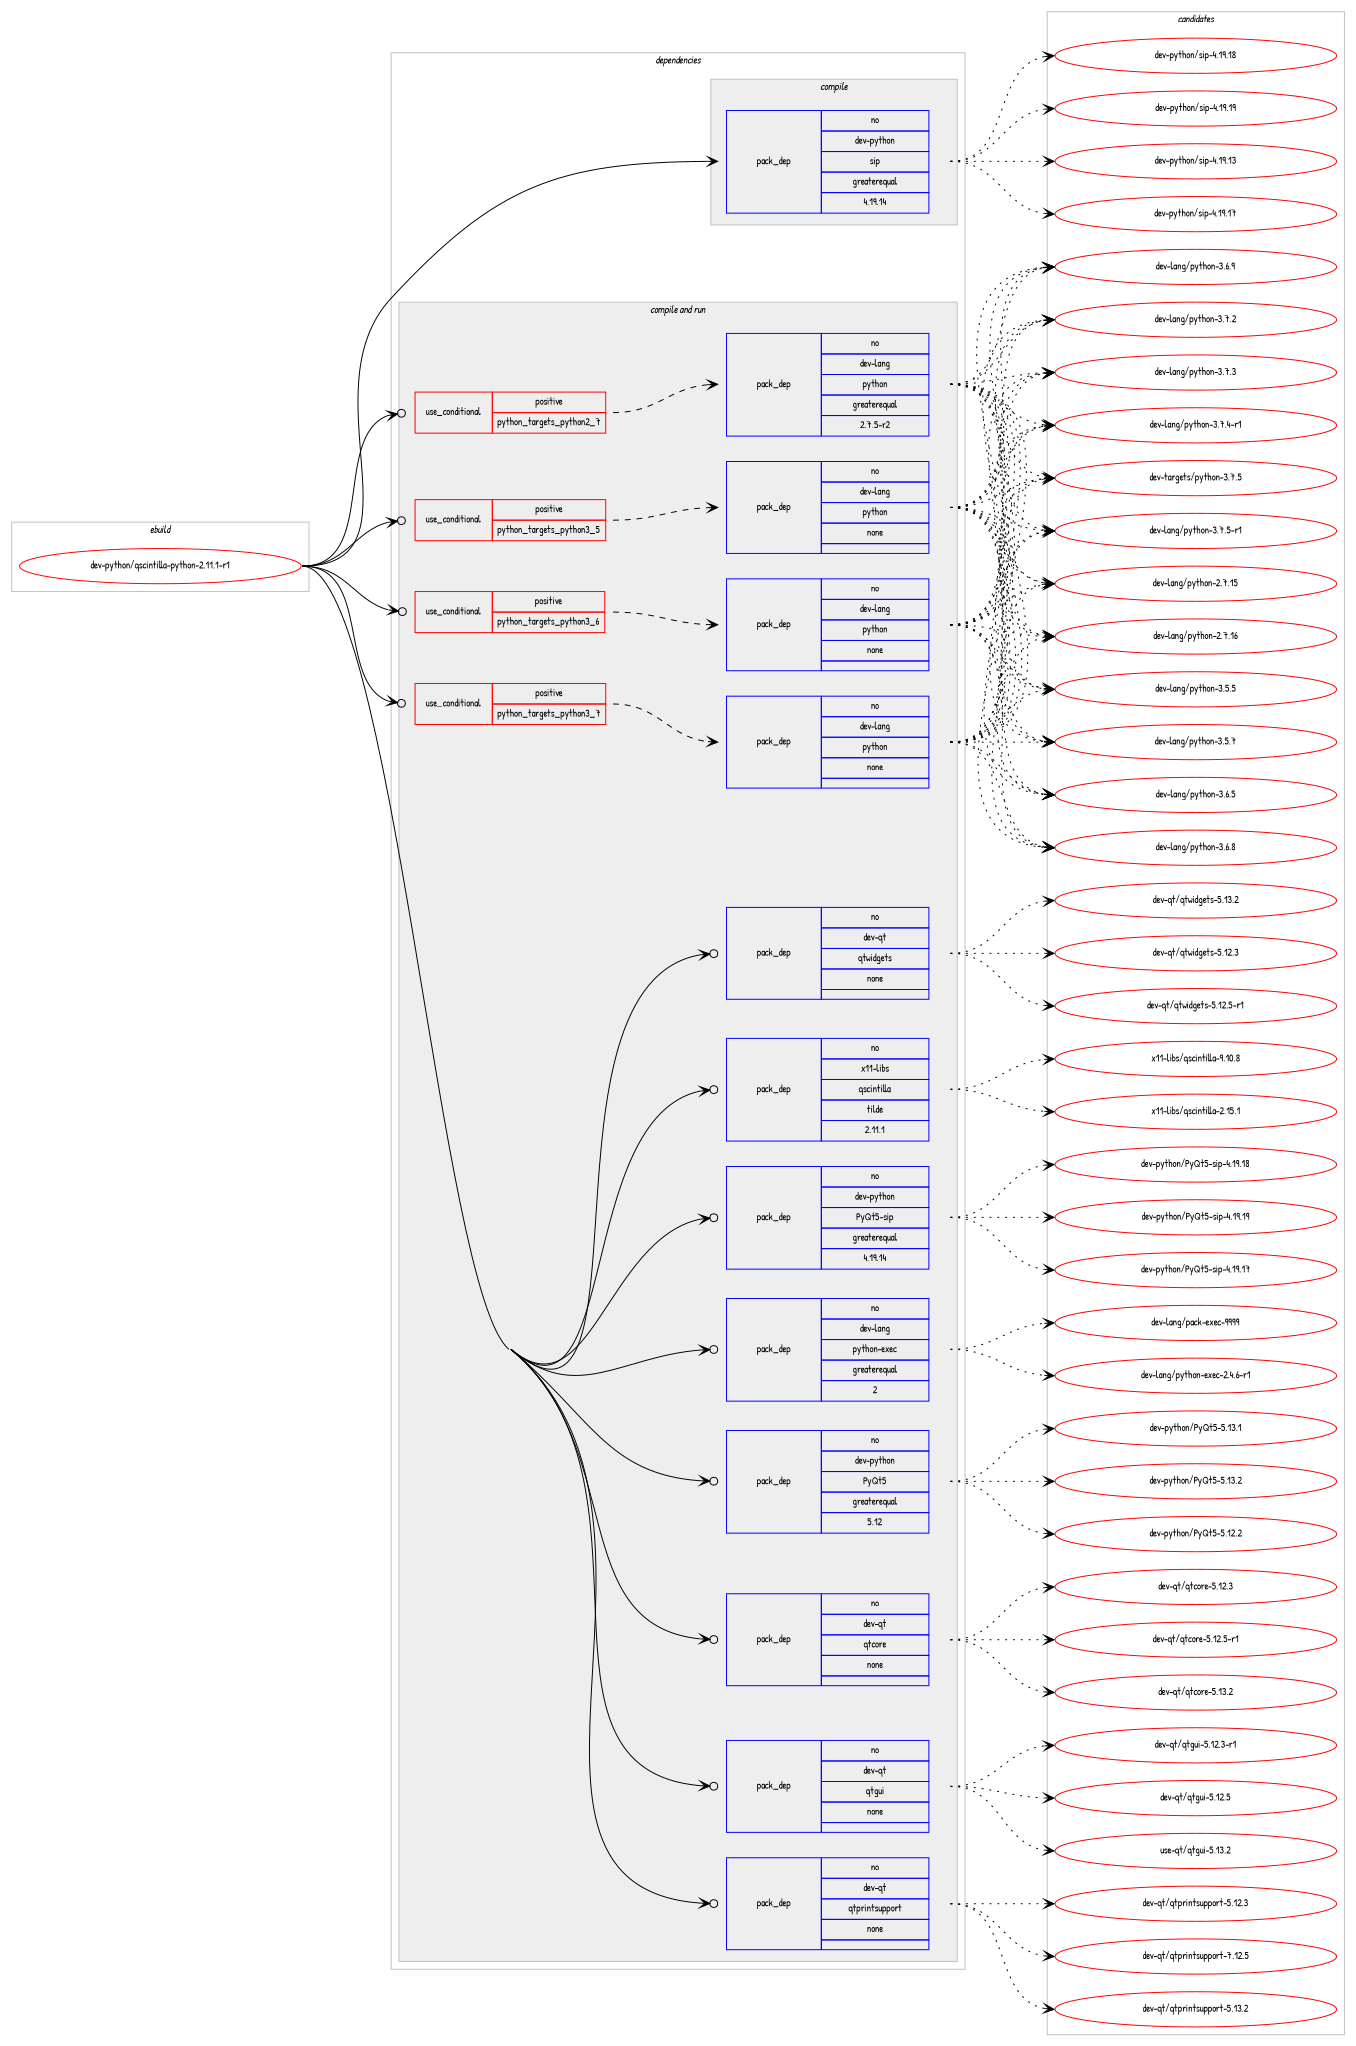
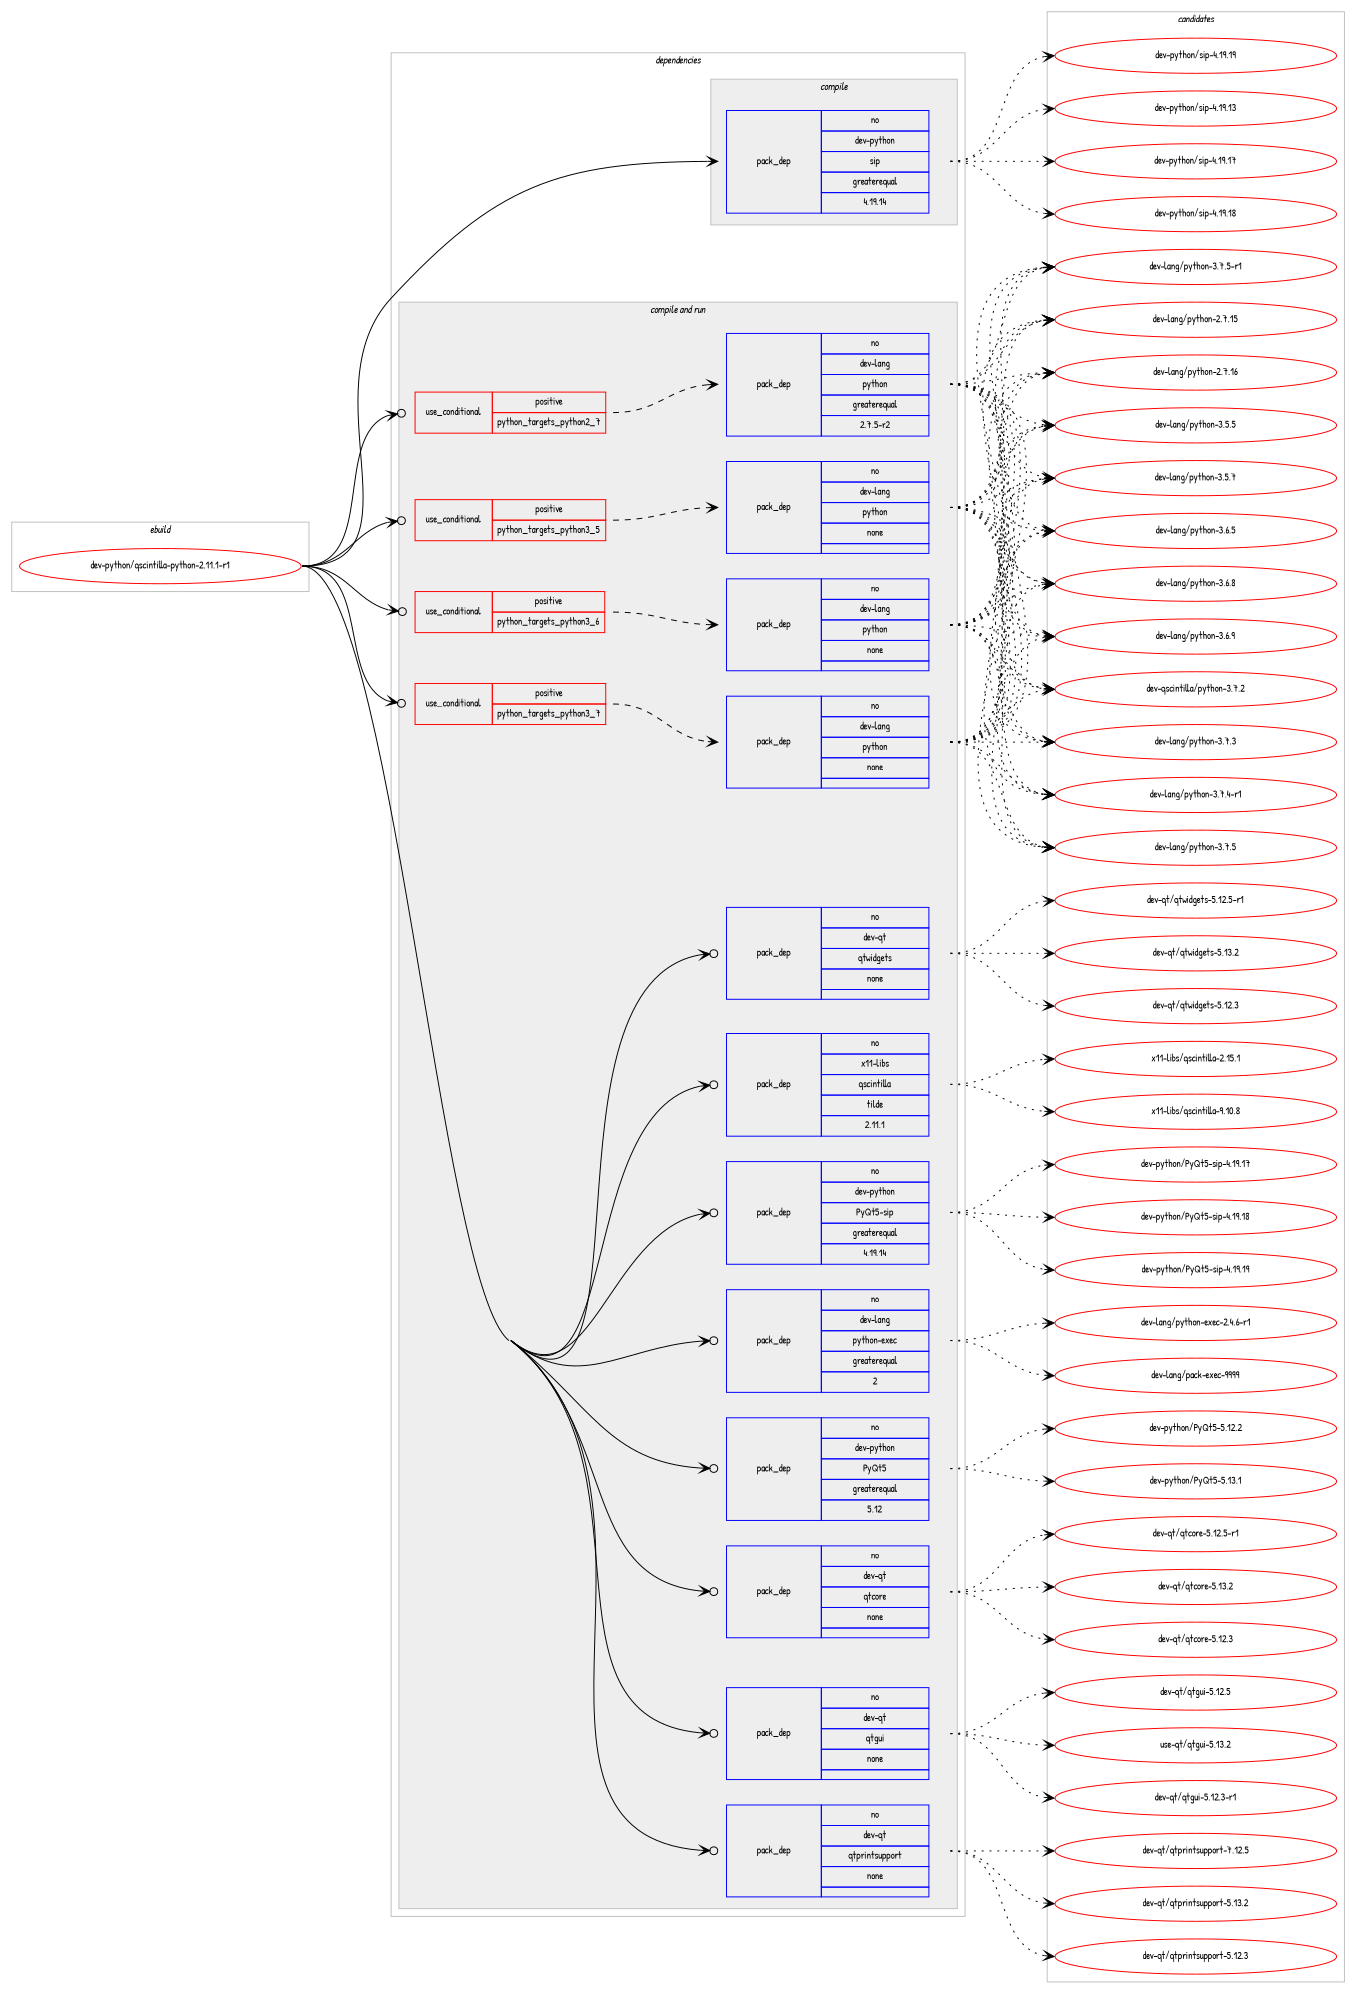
node "dev-lang/python-3.7.2": label "dev-lang/python-3.7.2" -> "dev-qscintilla/python-3.7.2"
node "dev-targets/python-3.7.5": label "dev-targets/python-3.7.5" -> "dev-lang/python-3.7.5"
node "dev-python/PyQt5-5.13.2": removed
